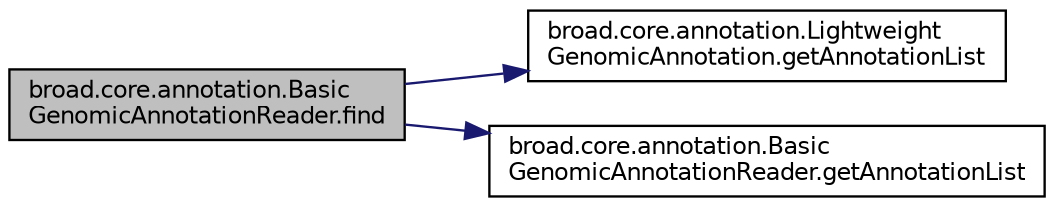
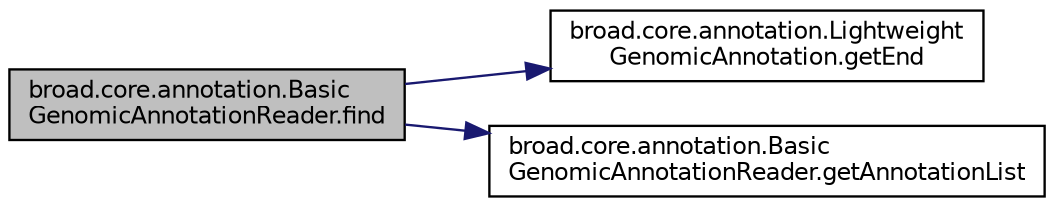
node "broad.core.annotation.Lightweight GenomicAnnotation.getAnnotationList": label "broad.core.annotation.Lightweight GenomicAnnotation.getAnnotationList" -> "broad.core.annotation.Lightweight GenomicAnnotation.getEnd"
